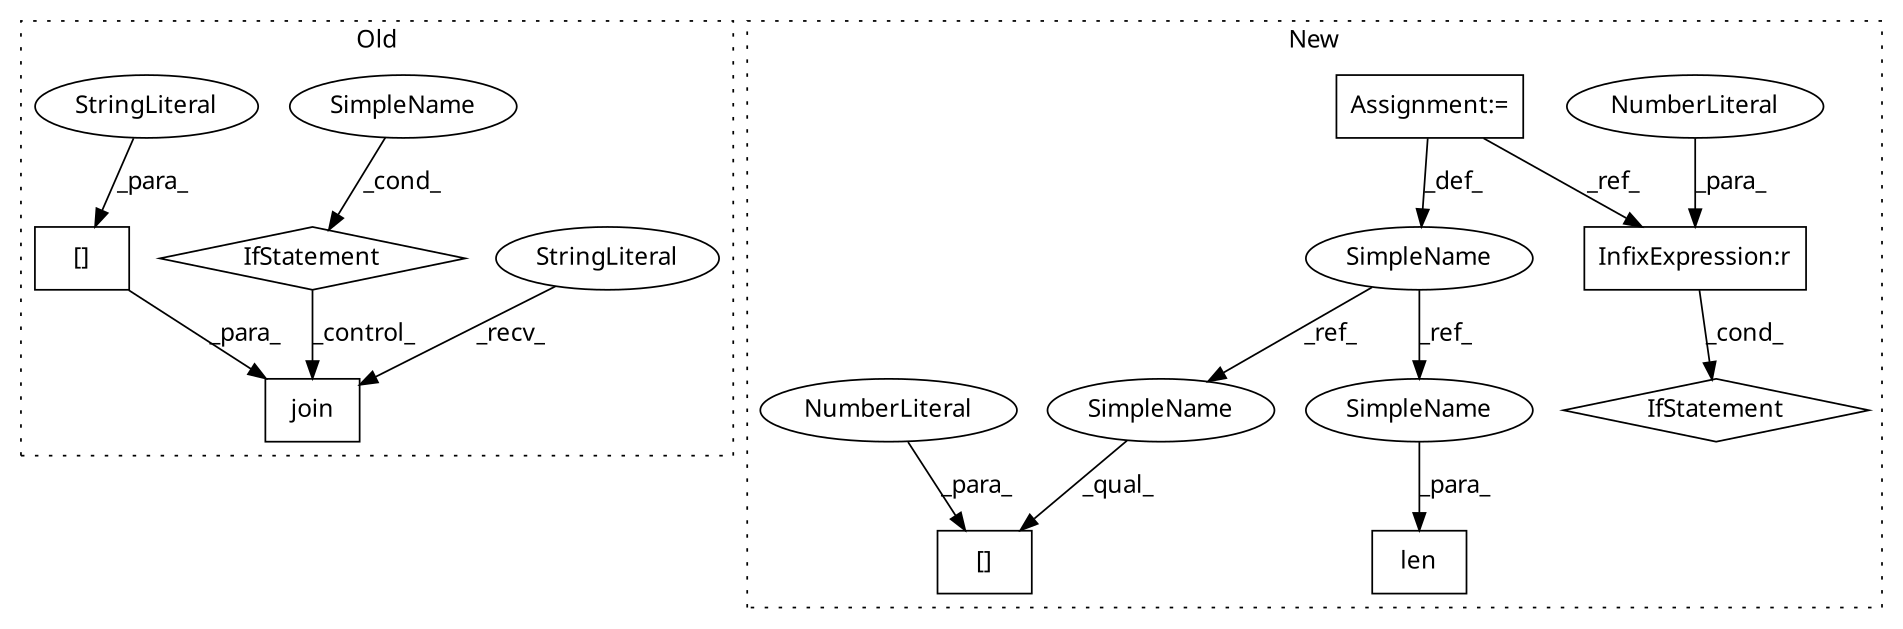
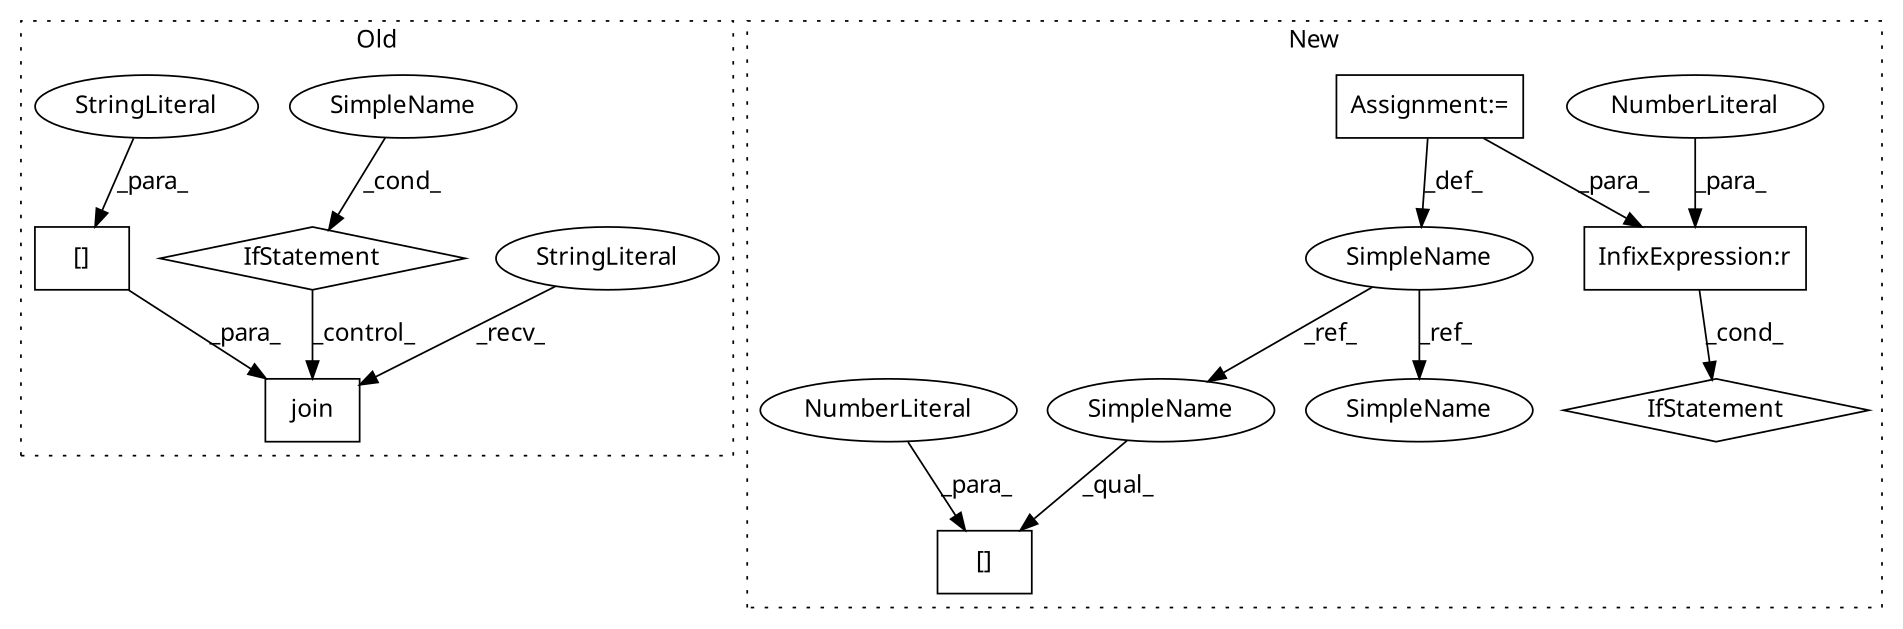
edge "Assignment:=" -> "InfixExpression:r": label "_ref_" -> "_para_"
node "len": removed
